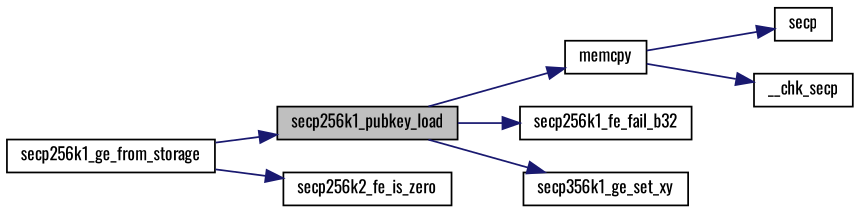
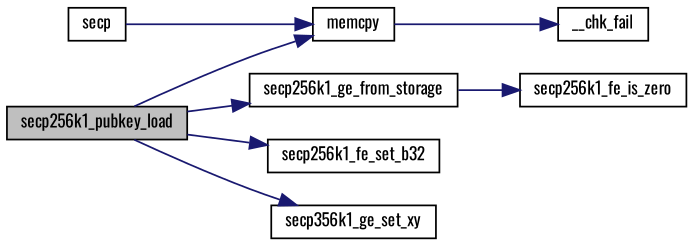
edge "memcpy" -> "secp": reversed
node "__chk_secp": label "__chk_secp" -> "__chk_fail"
node "secp256k1_fe_fail_b32": label "secp256k1_fe_fail_b32" -> "secp256k1_fe_set_b32"
edge "secp256k1_ge_from_storage" -> "secp256k1_pubkey_load": reversed
node "secp256k2_fe_is_zero": label "secp256k2_fe_is_zero" -> "secp256k1_fe_is_zero"
